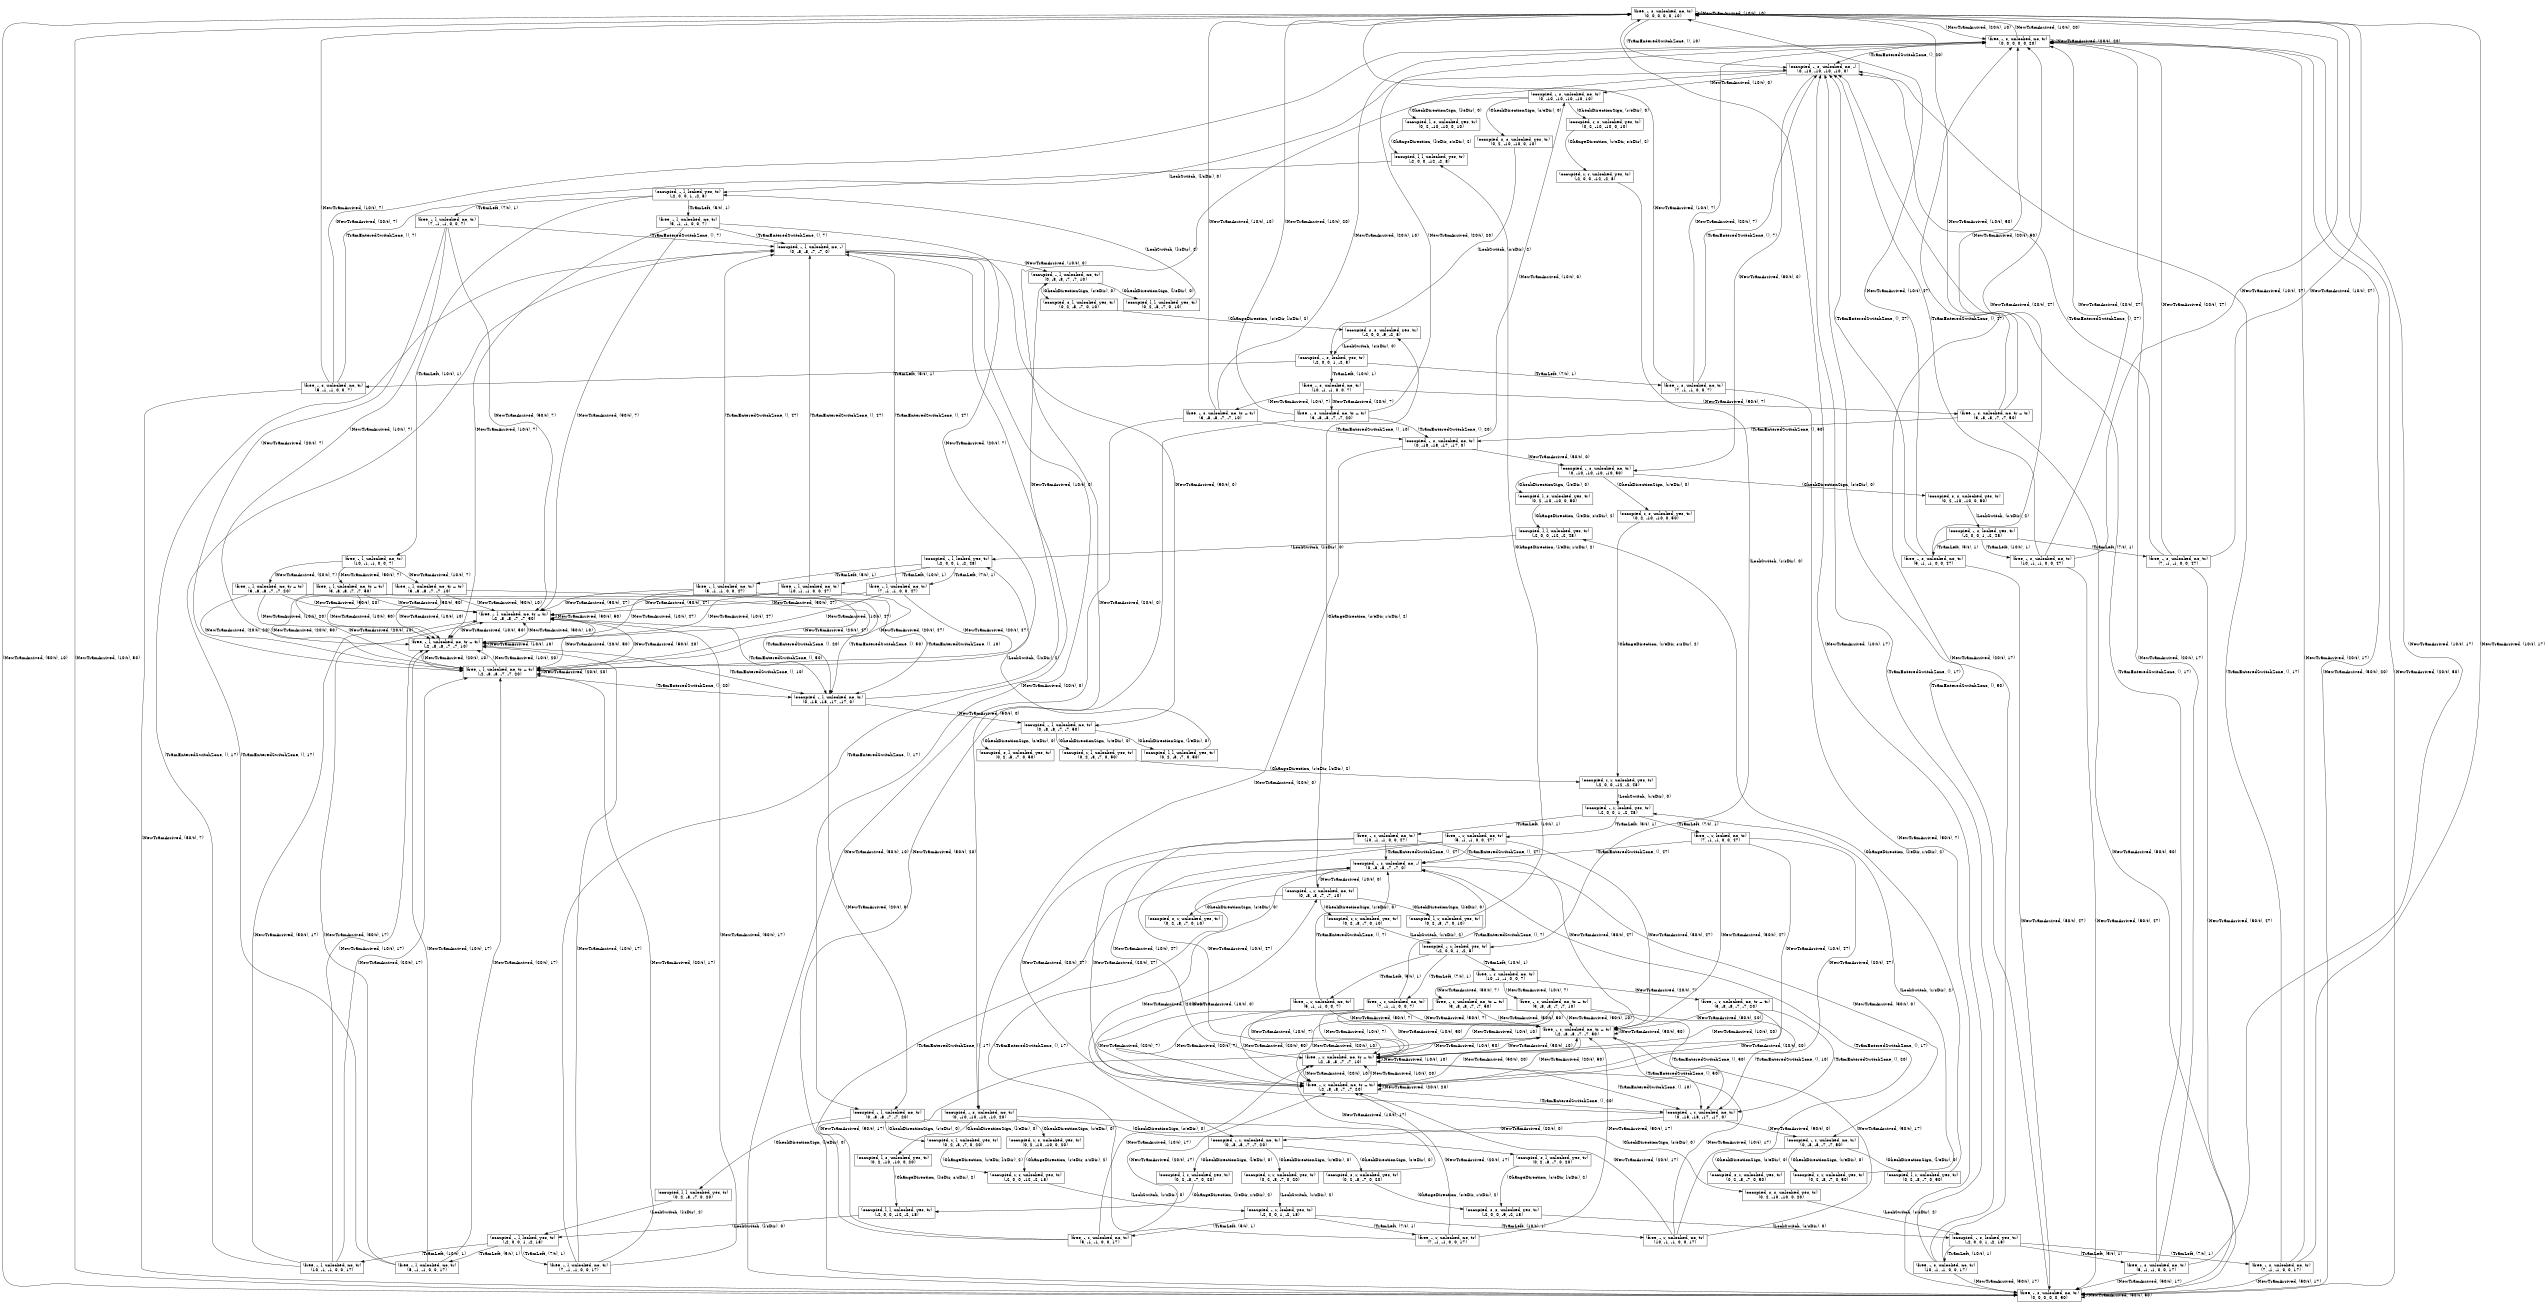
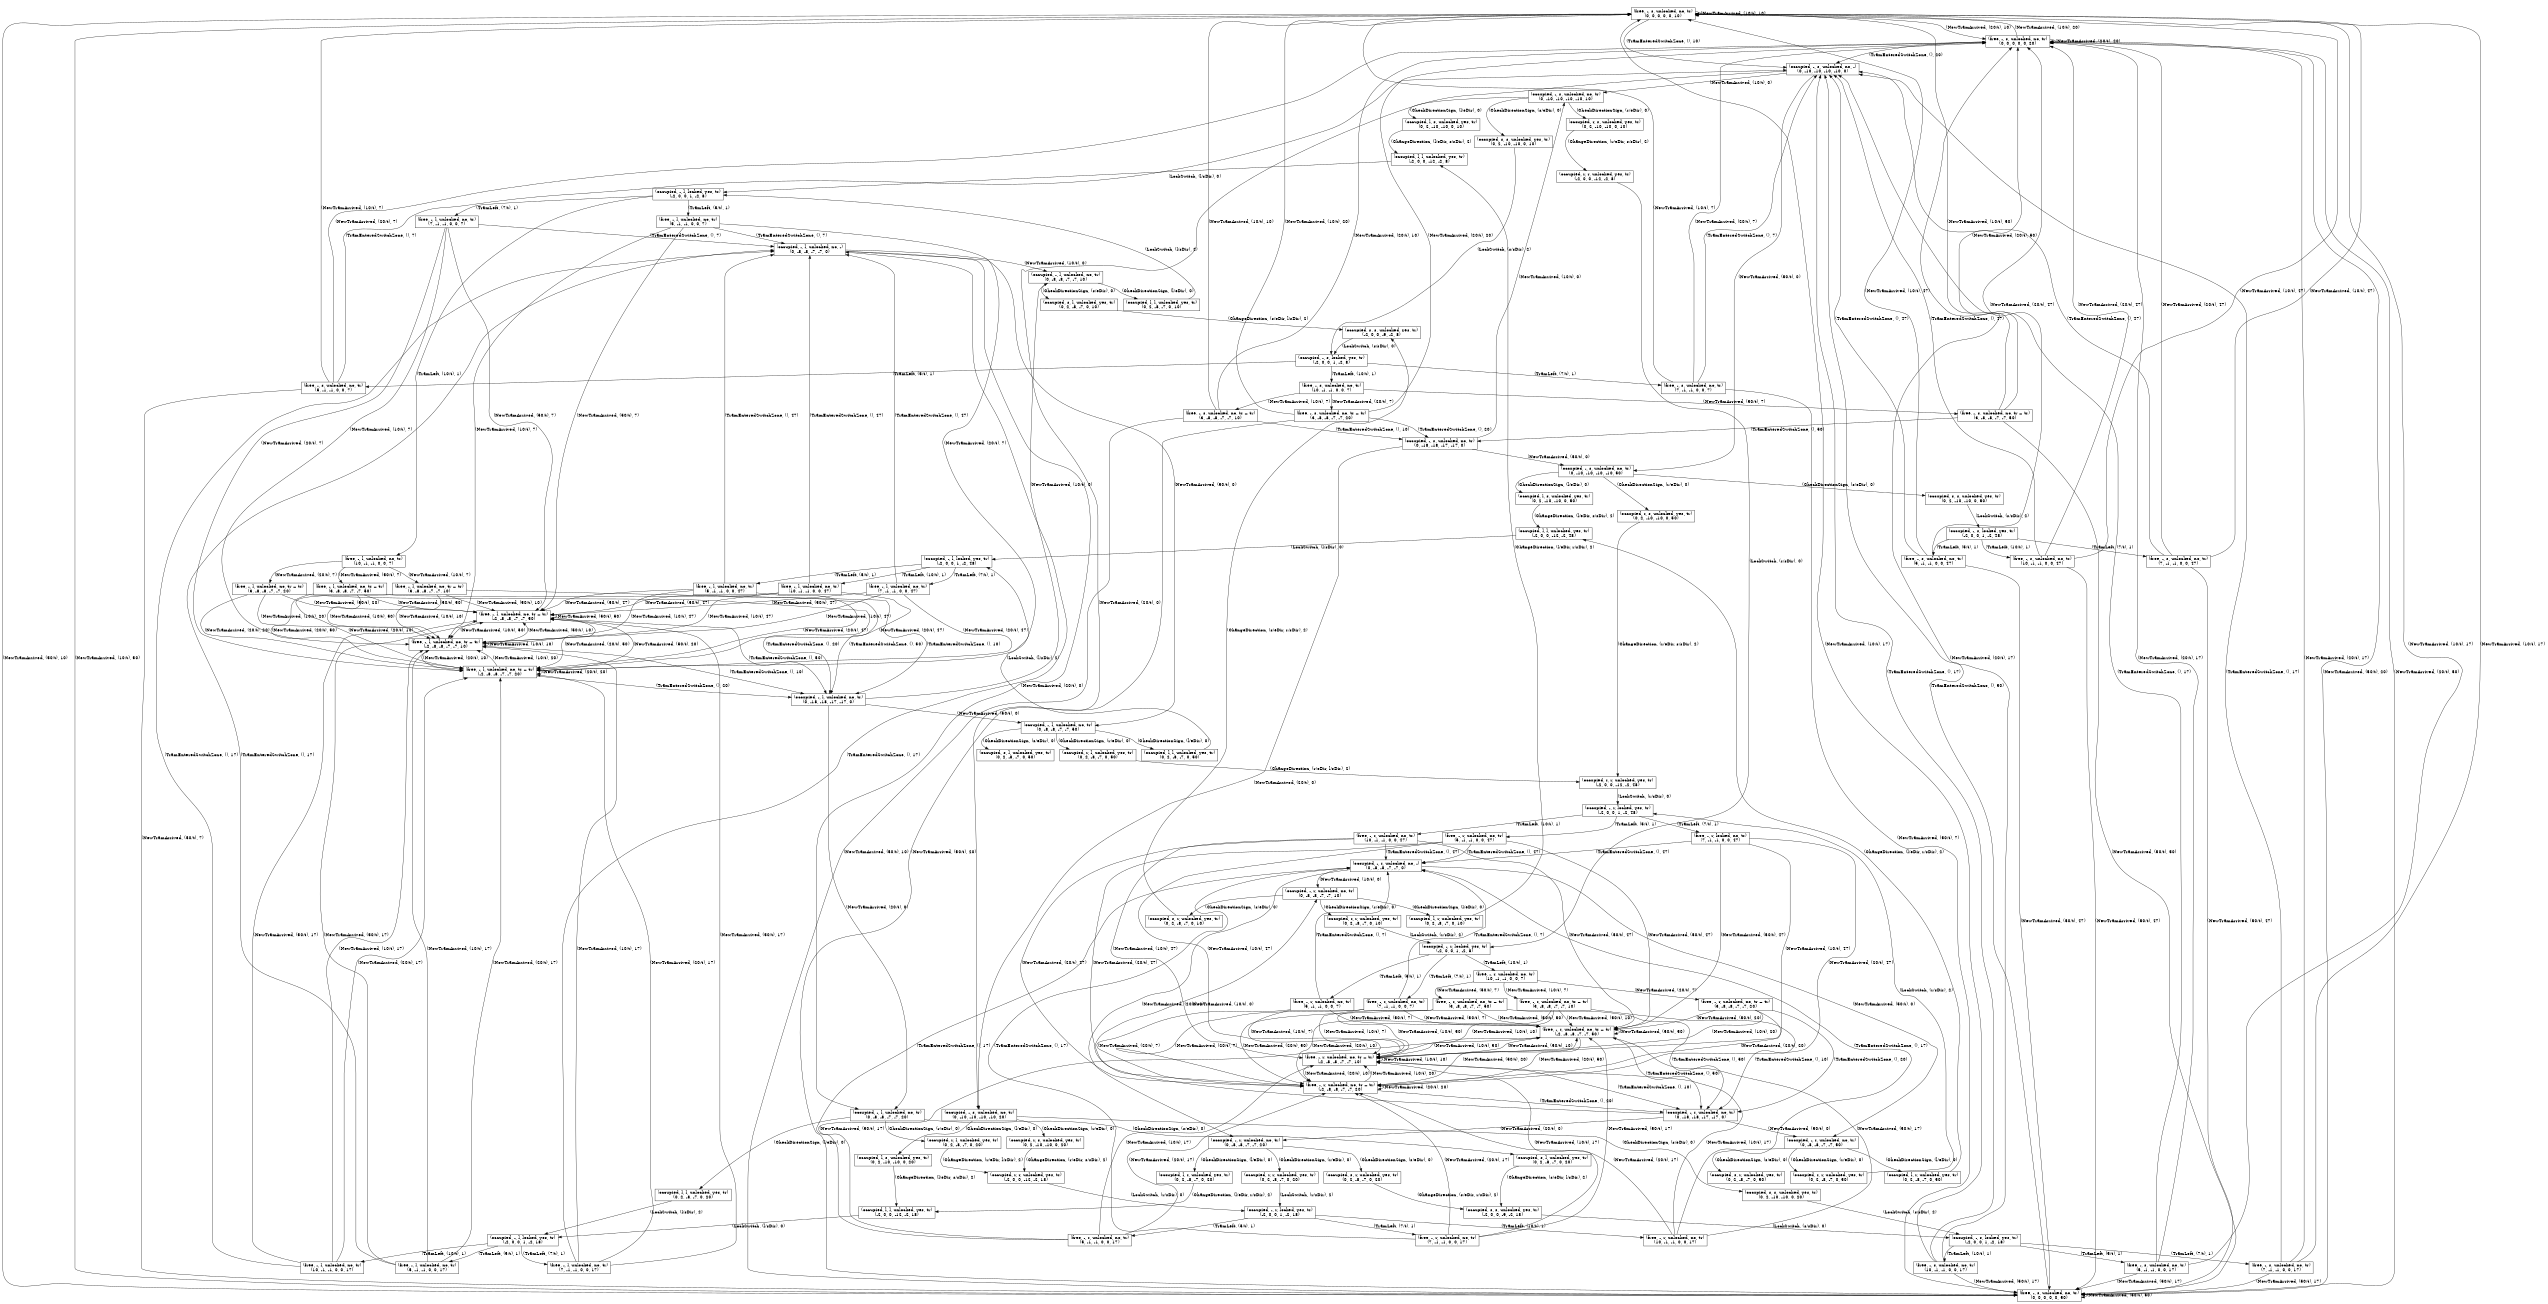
edge "(occupied, -, r, unlocked, no, tr) (0, -8, -8, -7, -7, 10)" -> "(occupied, s, s, unlocked, yes, tr) (-2, 0, 0, -9, -2, 8)": now "(occupied, s, r, unlocked, yes, tr) (0, 2, -8, -7, 0, 10)" -> "(occupied, s, s, unlocked, yes, tr) (-2, 0, 0, -9, -2, 8)"
edge "(occupied, r, r, unlocked, yes, tr) (0, 2, -8, -7, 0, 20)" -> "(free, -, r, unlocked, no, tr + tr) (-2, -8, -8, -7, -7, 10)": now "(free, -, r, unlocked, no, tr) (7, -1, -1, 0, 0, 17)" -> "(free, -, r, unlocked, no, tr + tr) (-2, -8, -8, -7, -7, 10)"
